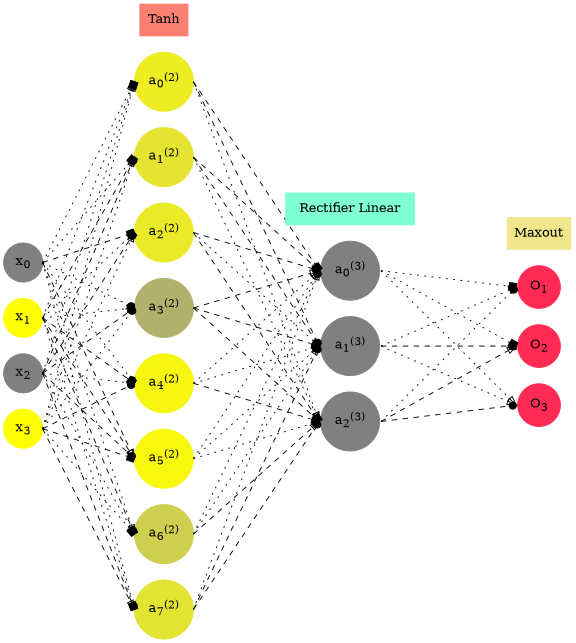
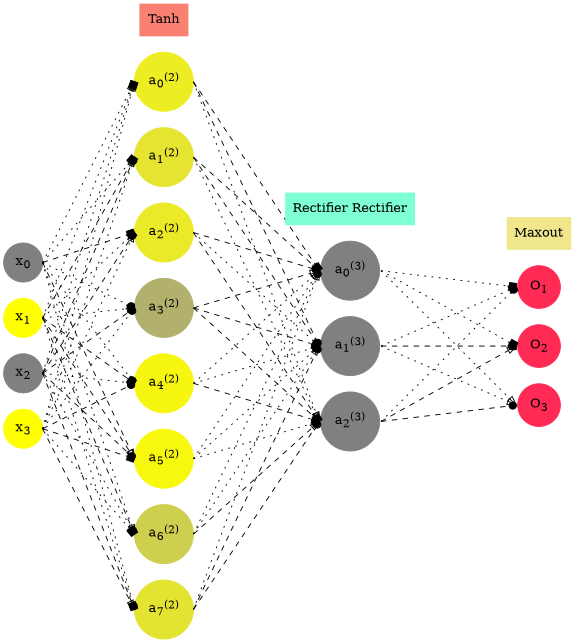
node "Rectifier Linear": label "Rectifier Linear" -> "Rectifier Rectifier"
